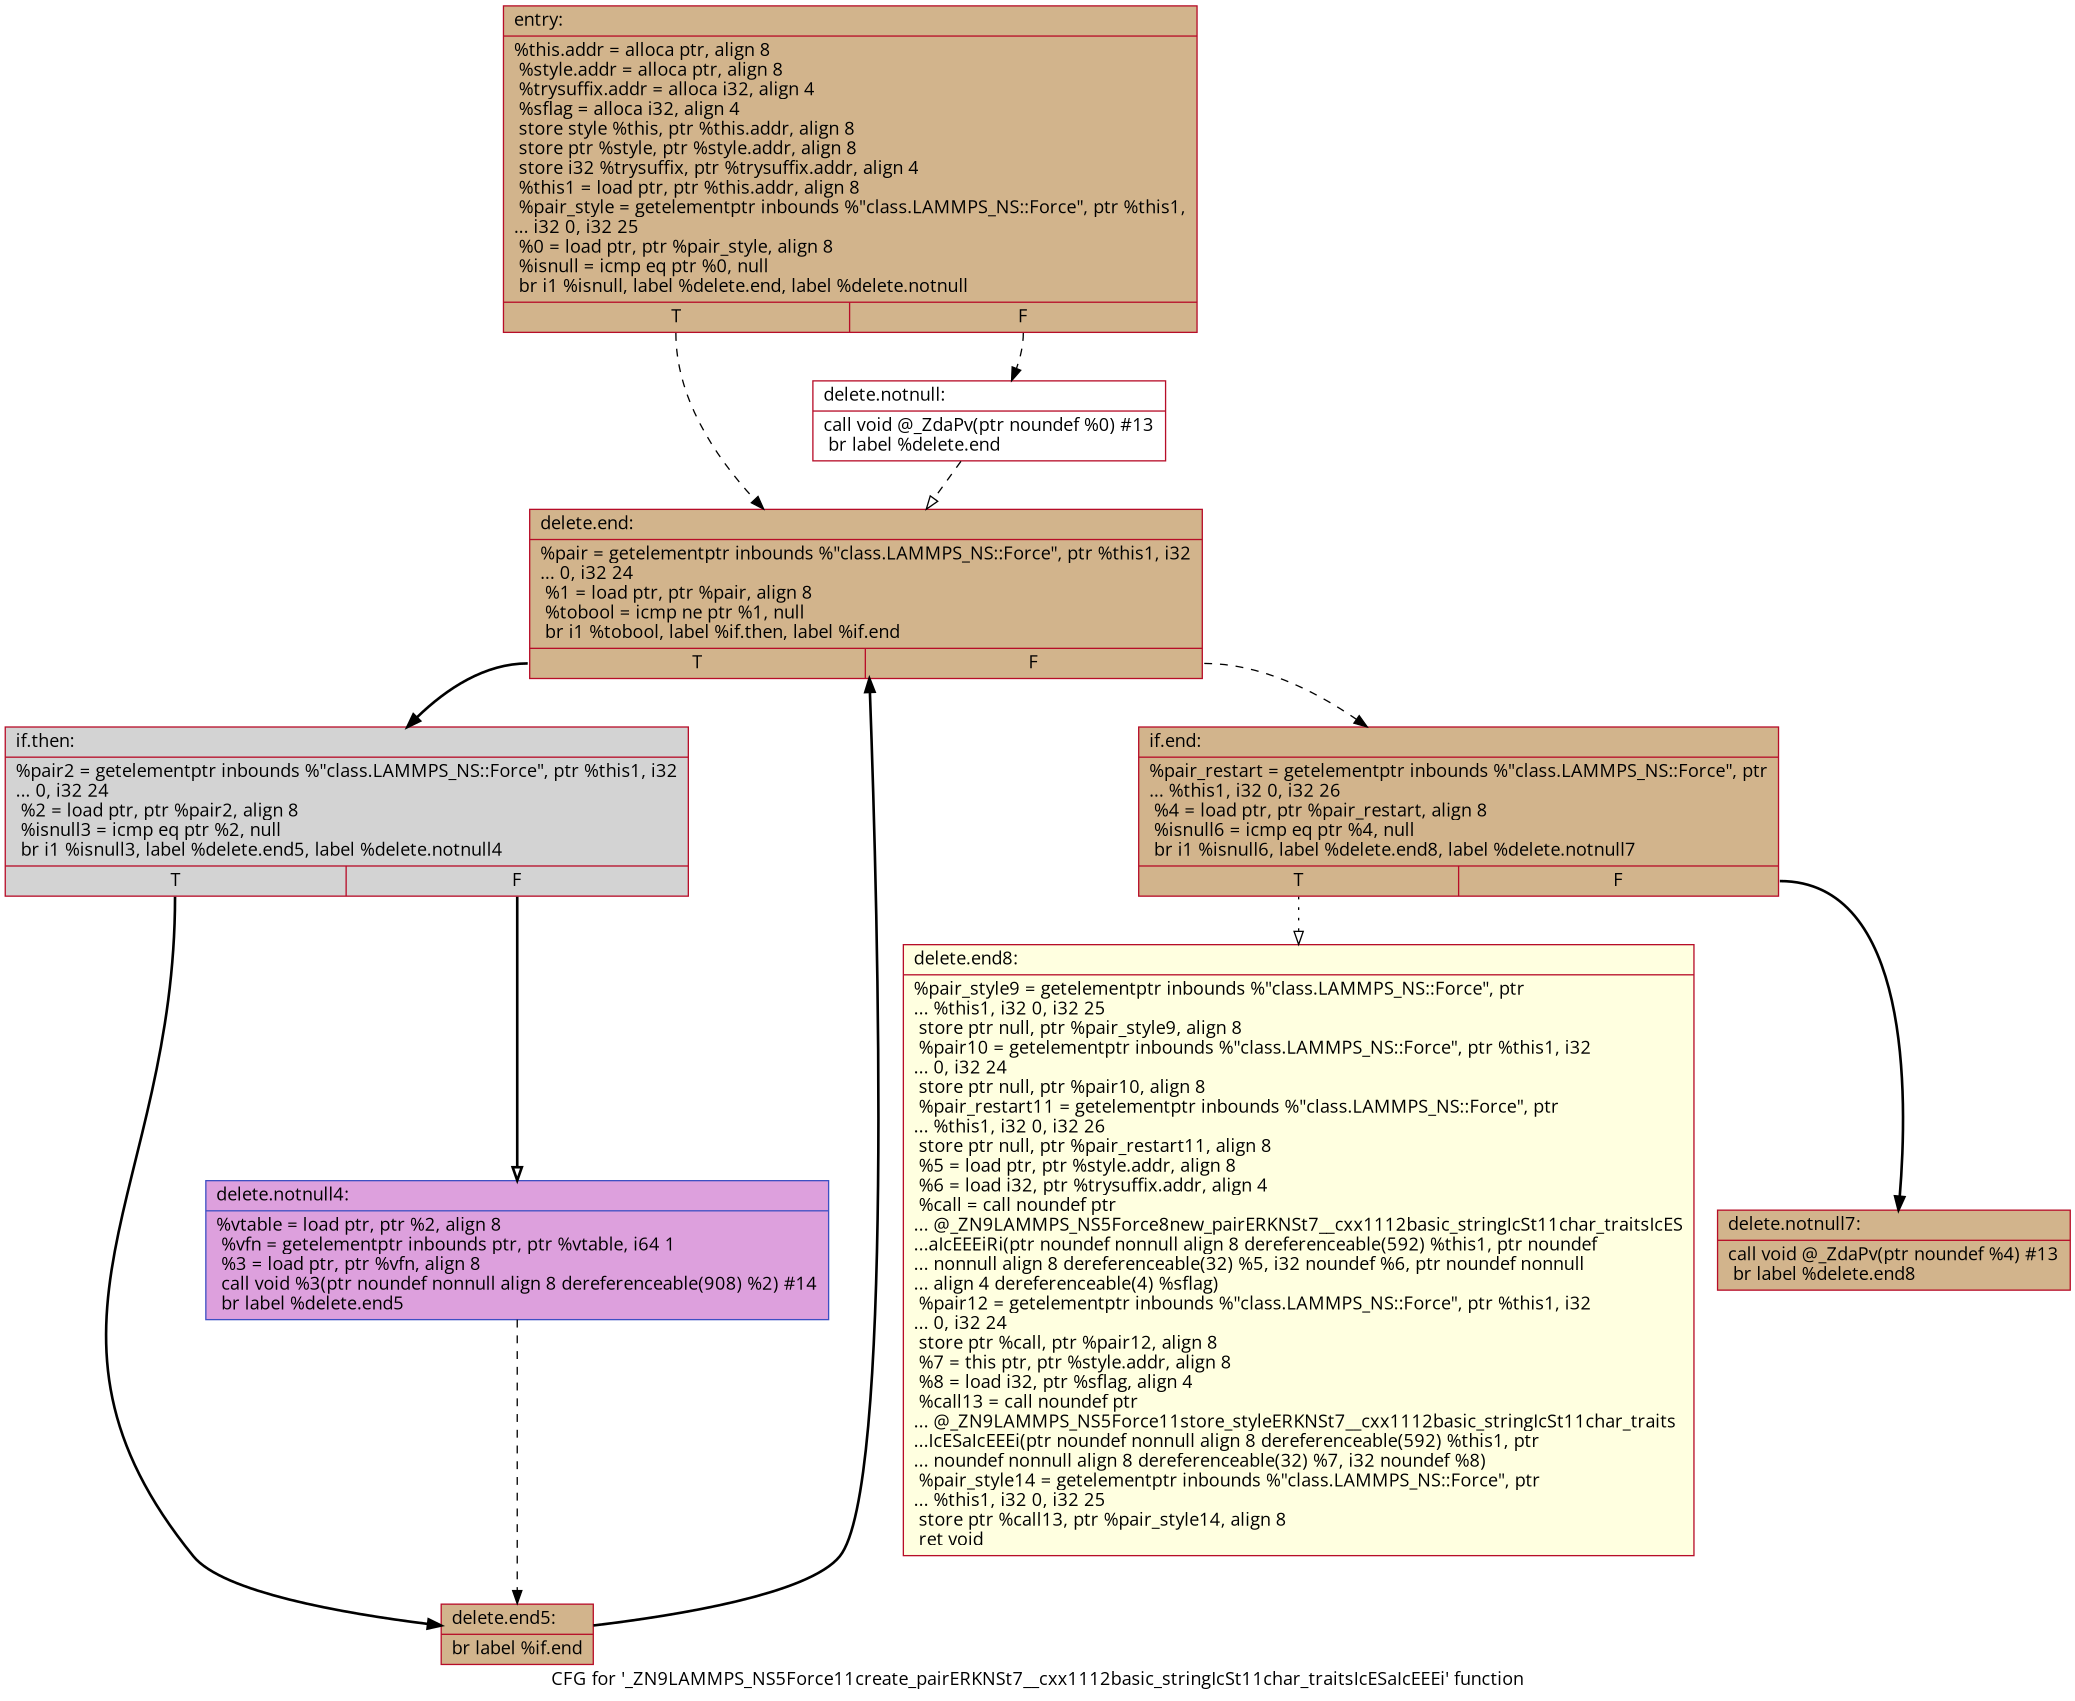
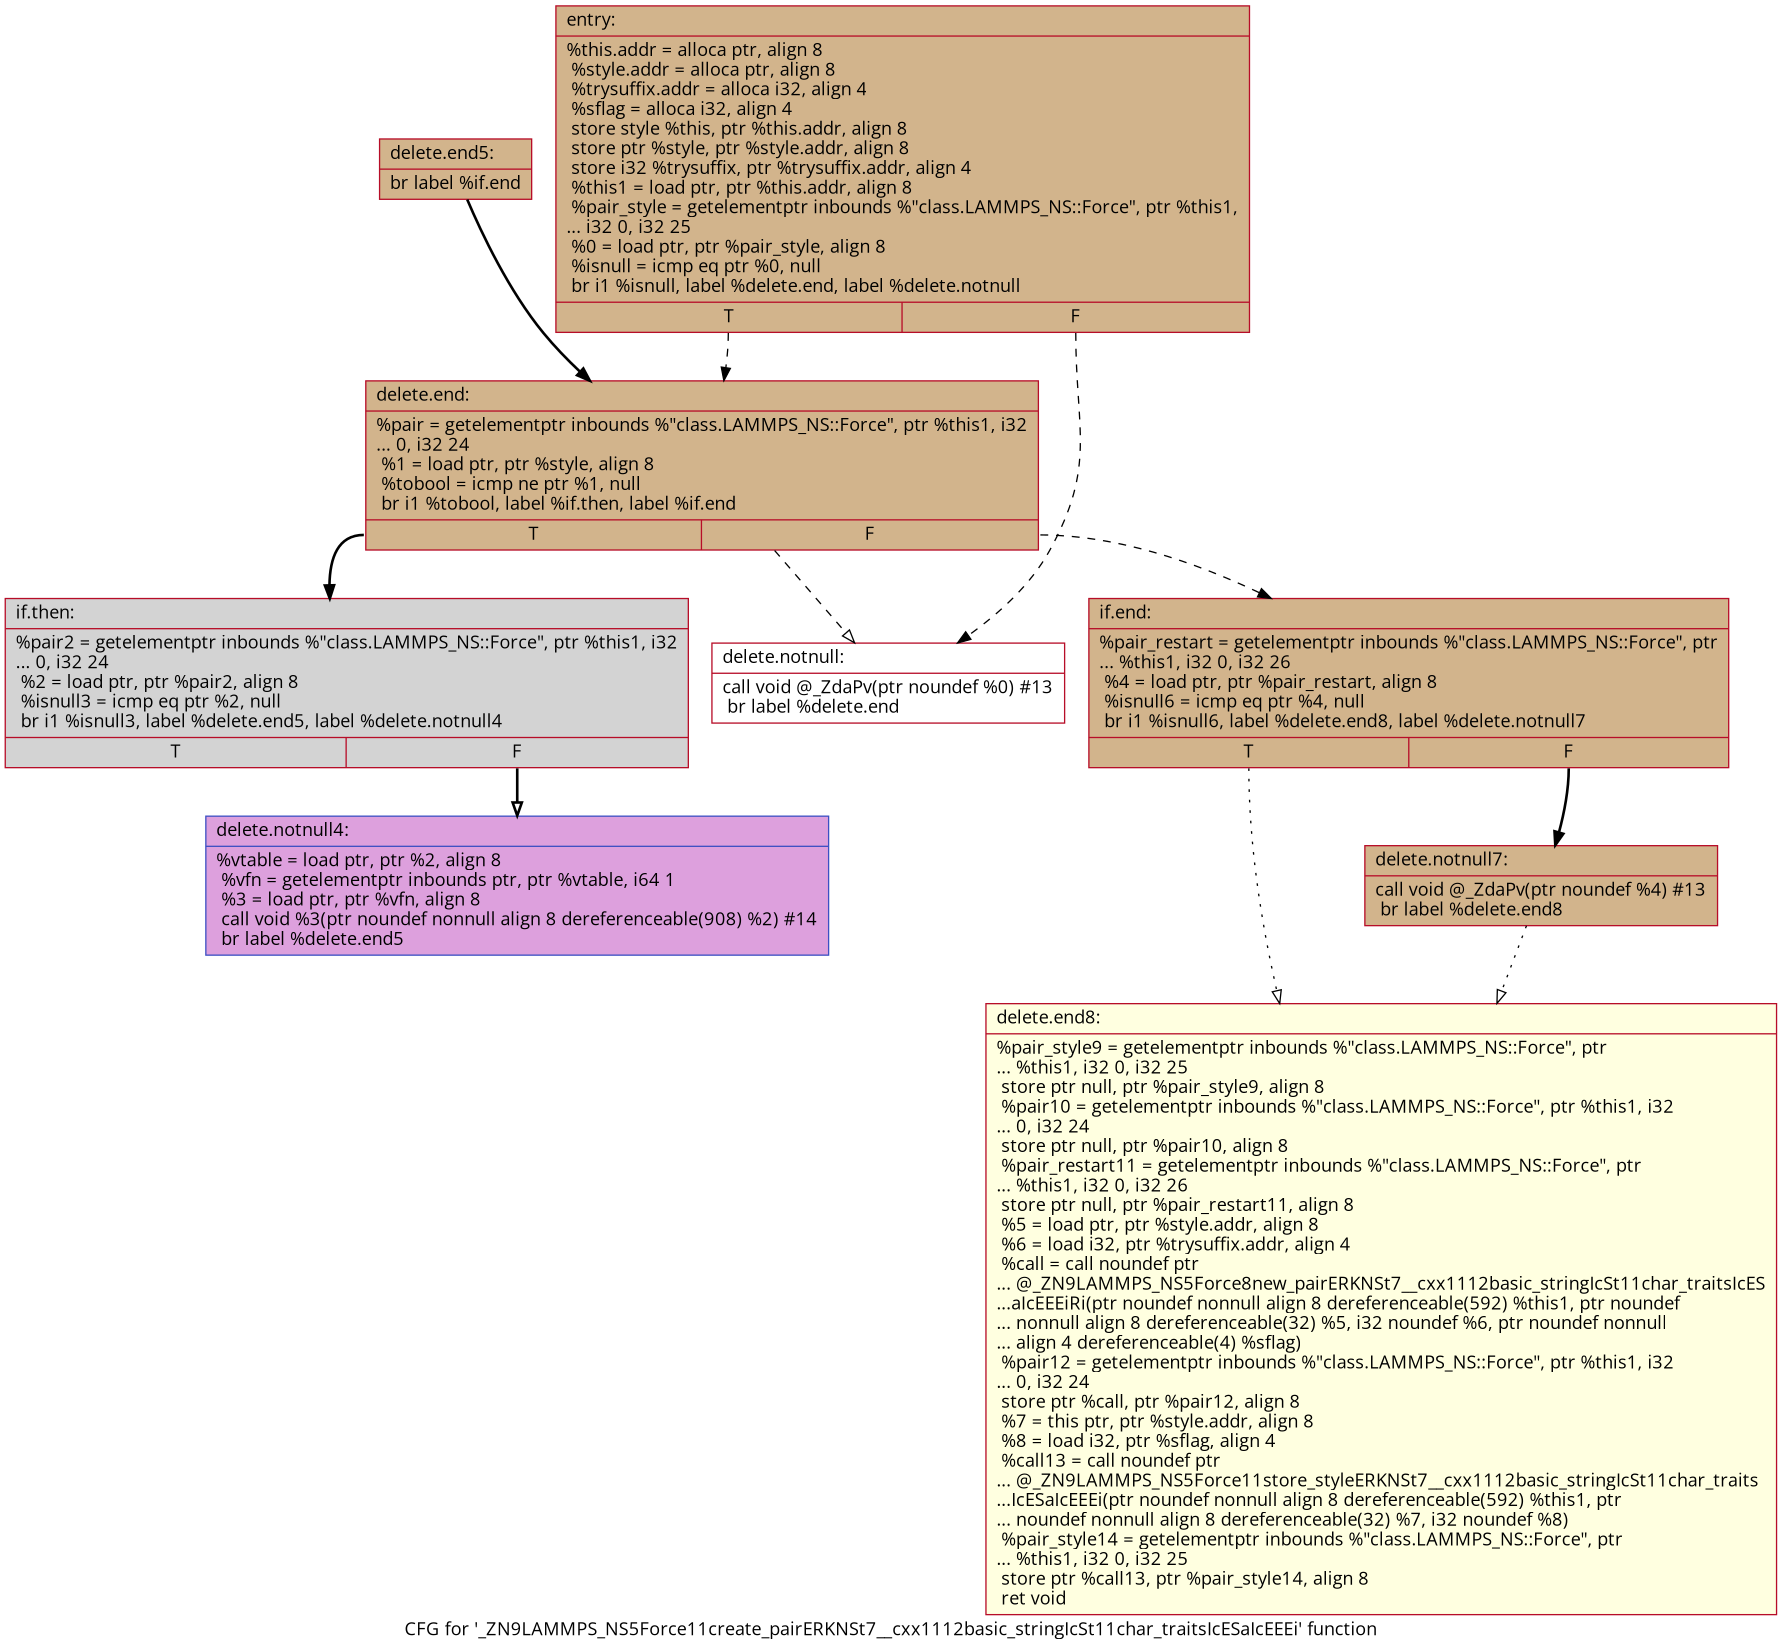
edge "delete.notnull:" -> "delete.end:": reversed
node "delete.end:": text "%1 = load ptr, ptr %pair, align 8" -> "%1 = load ptr, ptr %style, align 8"
edge "delete.notnull7:" -> "delete.end8:": added
edge "if.then:" -> "delete.end5:": removed
edge "delete.notnull4:" -> "delete.end5:": removed
